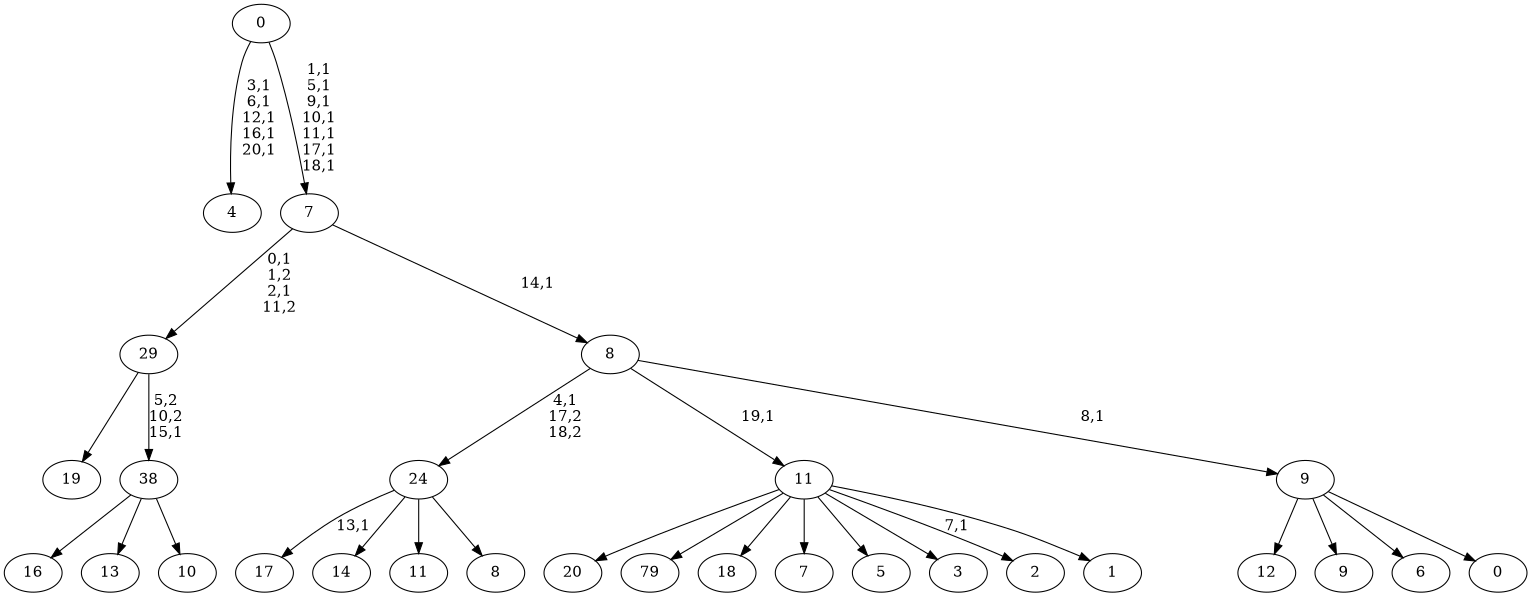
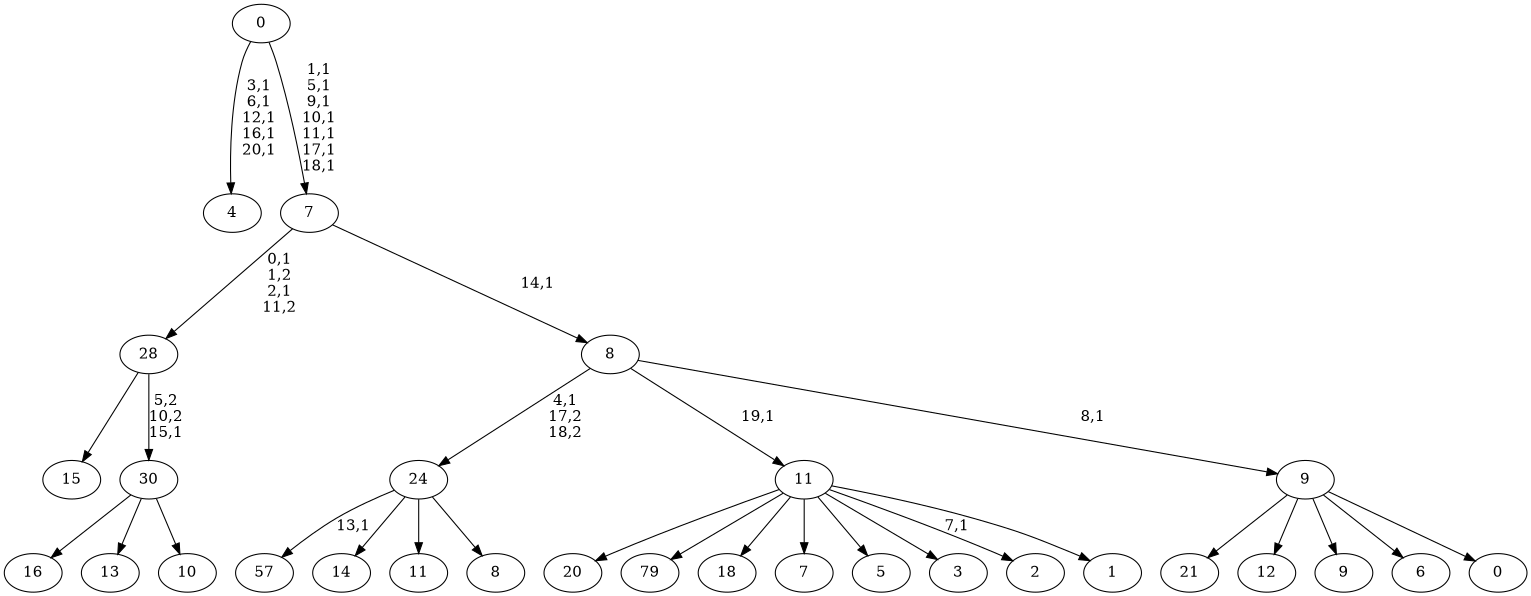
node "29": label "29" -> "28"
node "19": label "19" -> "15"
node "38": label "38" -> "30"
node "17": label "17" -> "57"
node "21": added
